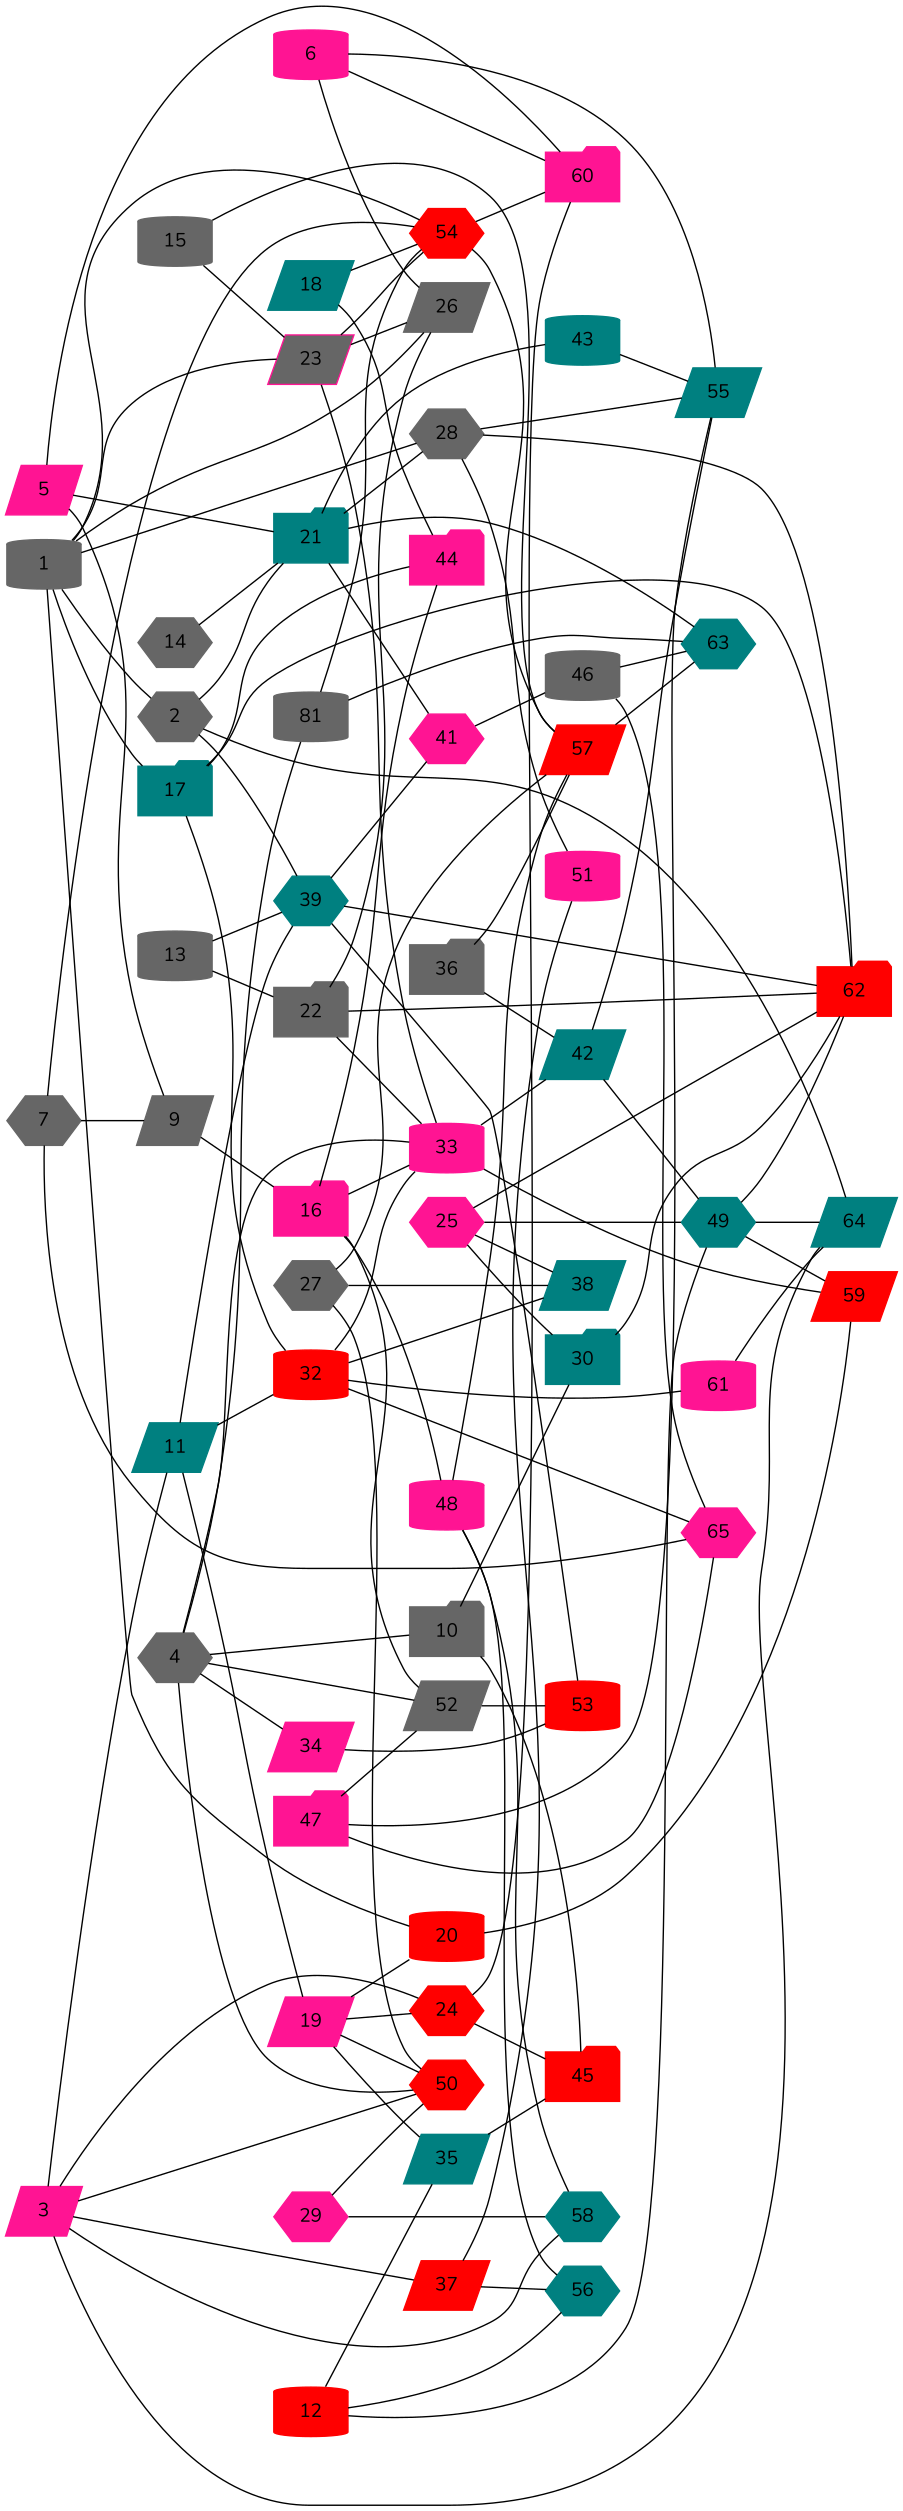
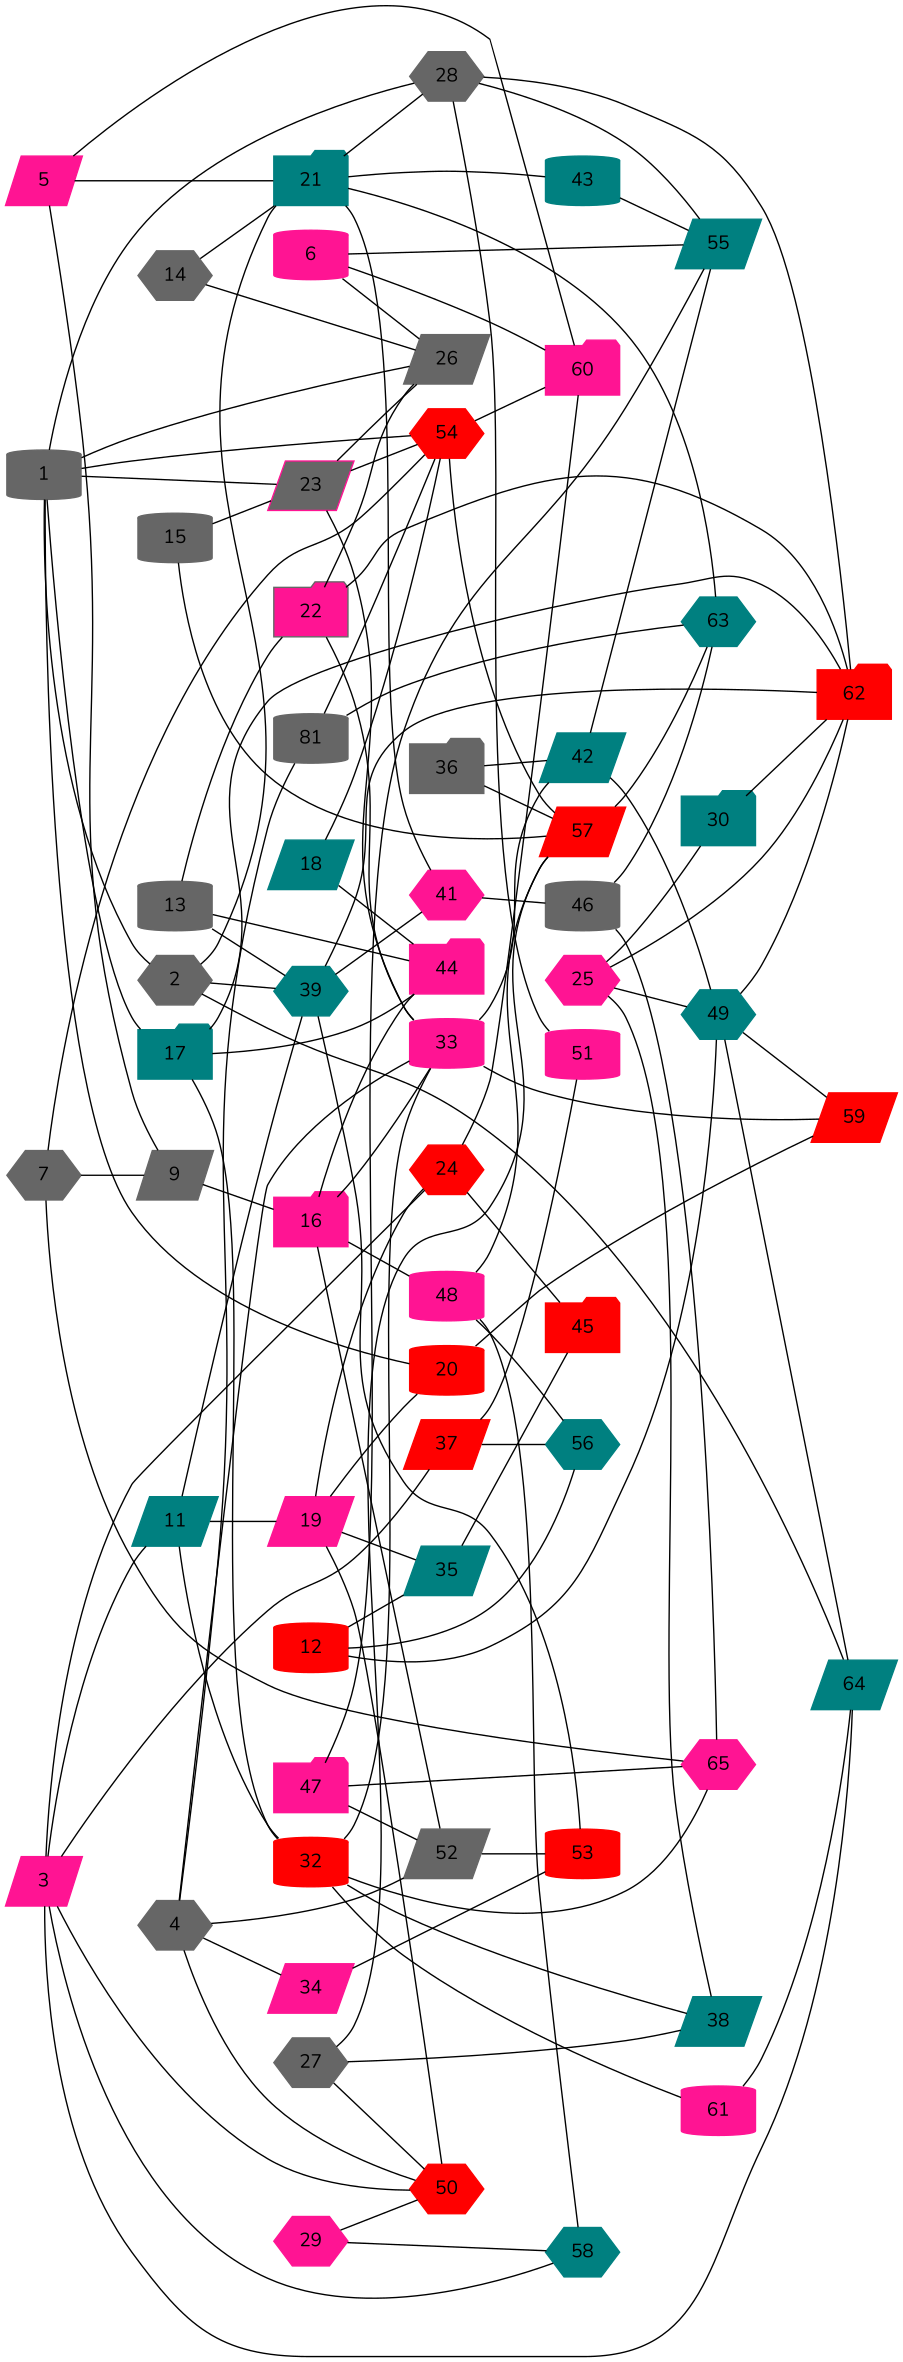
edge "14" -- "26": added
edge "13" -- "44": added
node "22": fillcolor gray40 -> deeppink
node "10": removed
